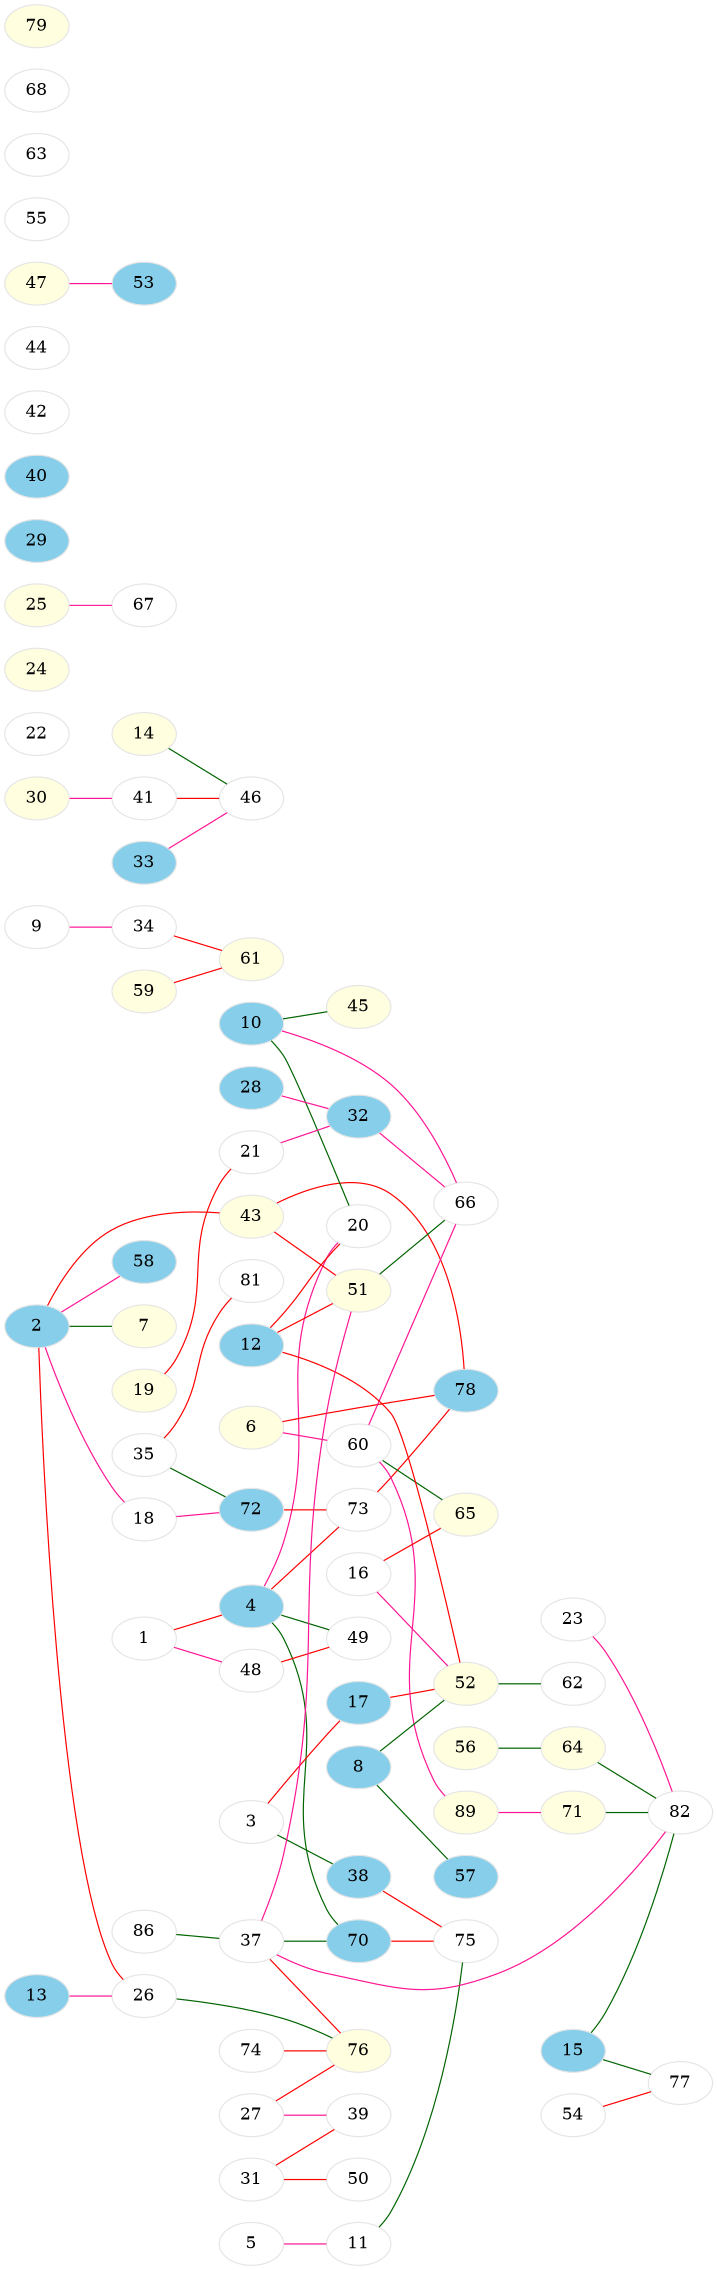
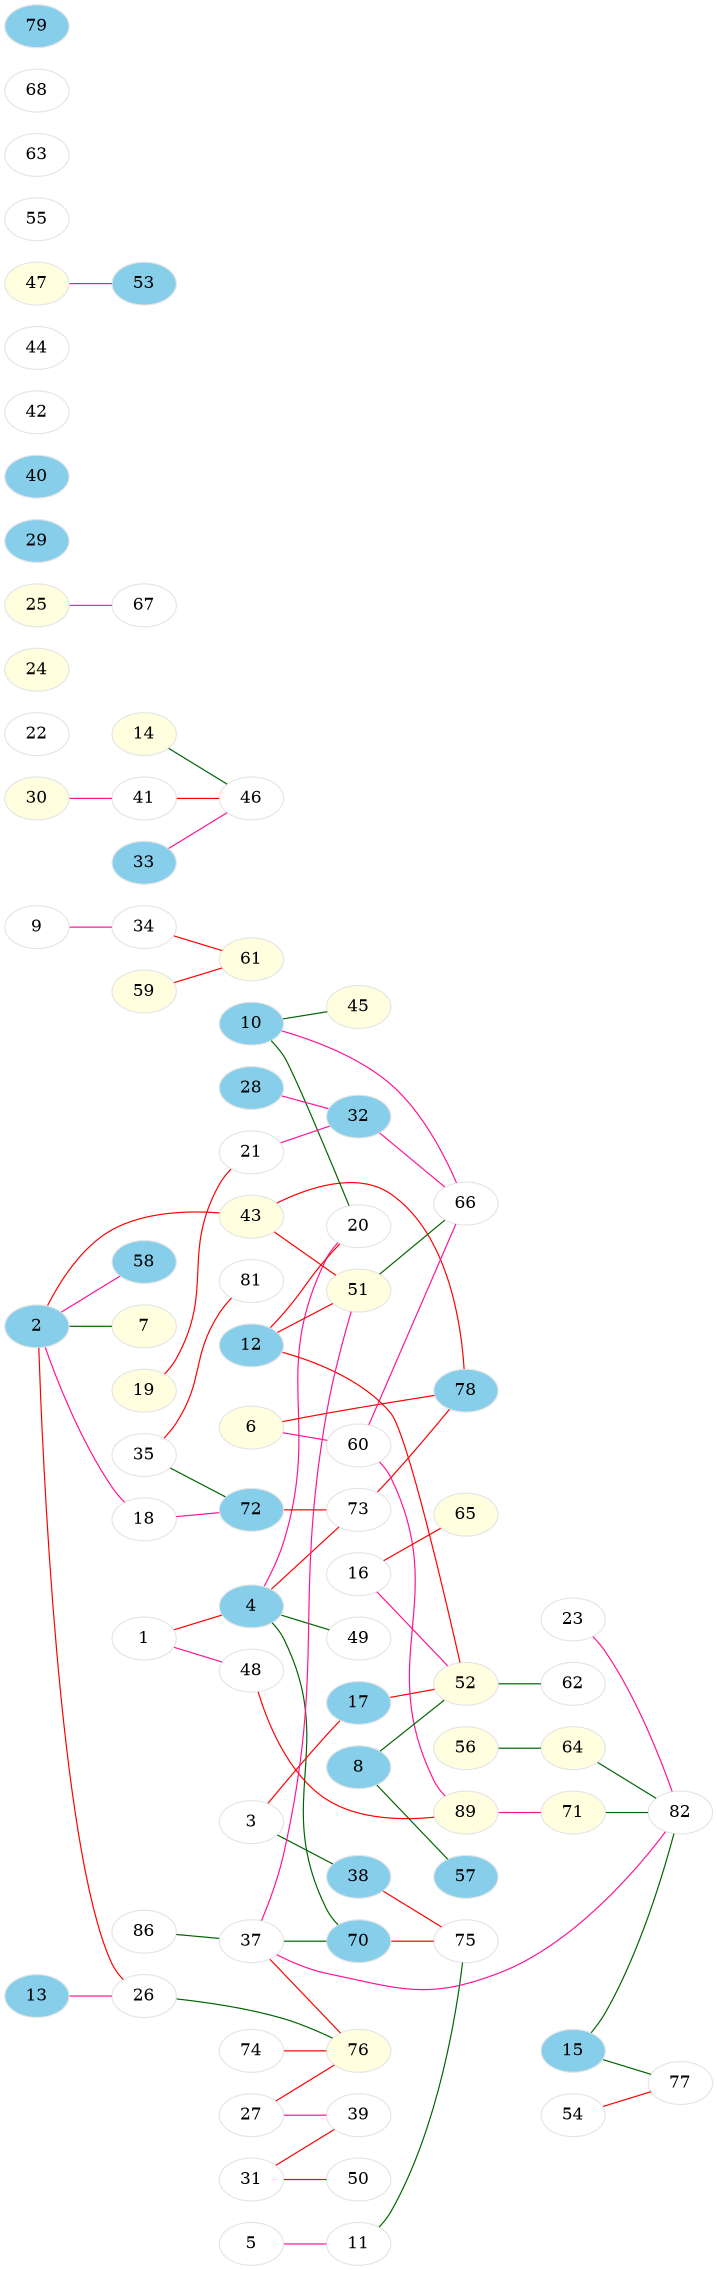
node "79": fillcolor lightyellow -> skyblue
edge "60" -- "65": removed
edge "49" -- "48": now "89" -- "48"
